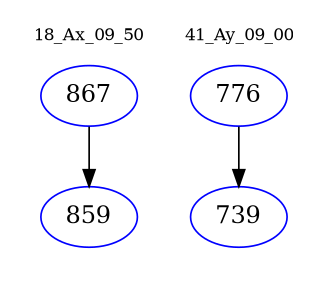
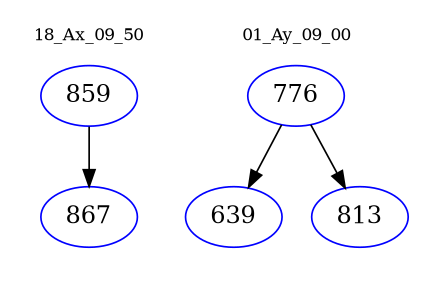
cluster "41_Ay_09_00": label "41_Ay_09_00" -> "01_Ay_09_00"
edge "867" -> "859": reversed
node "739": label "739" -> "639"
node "813": added
